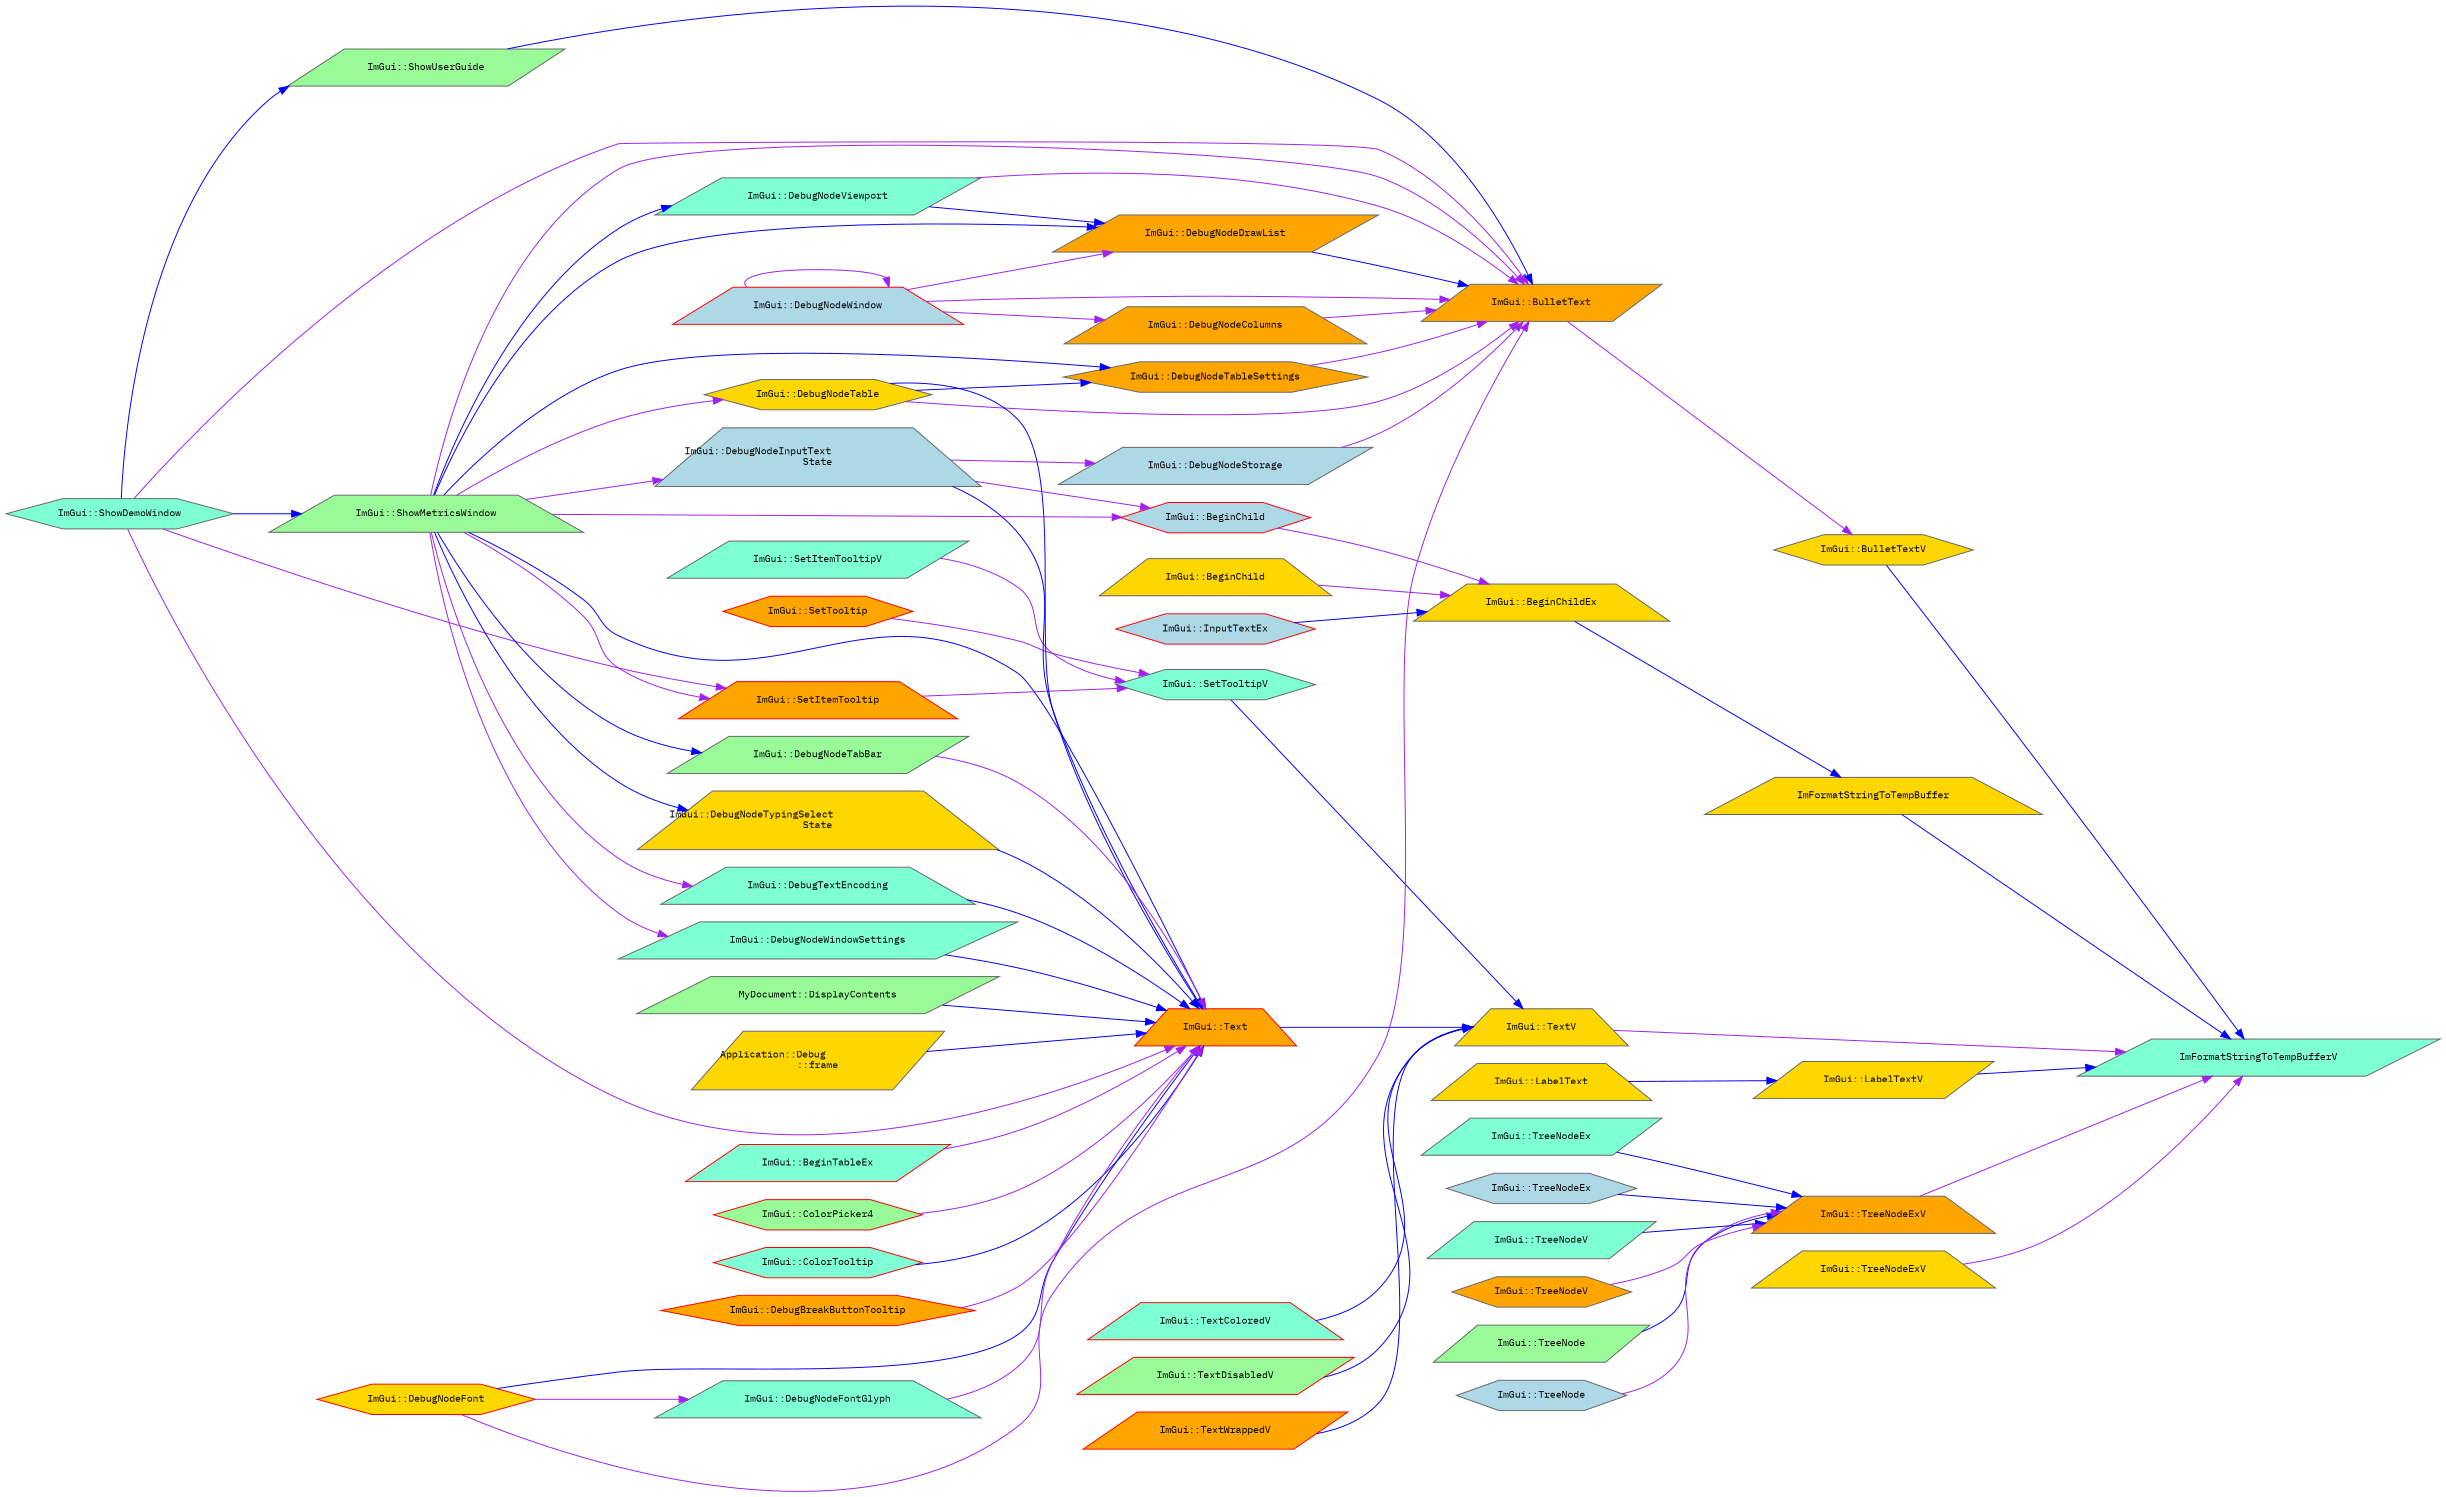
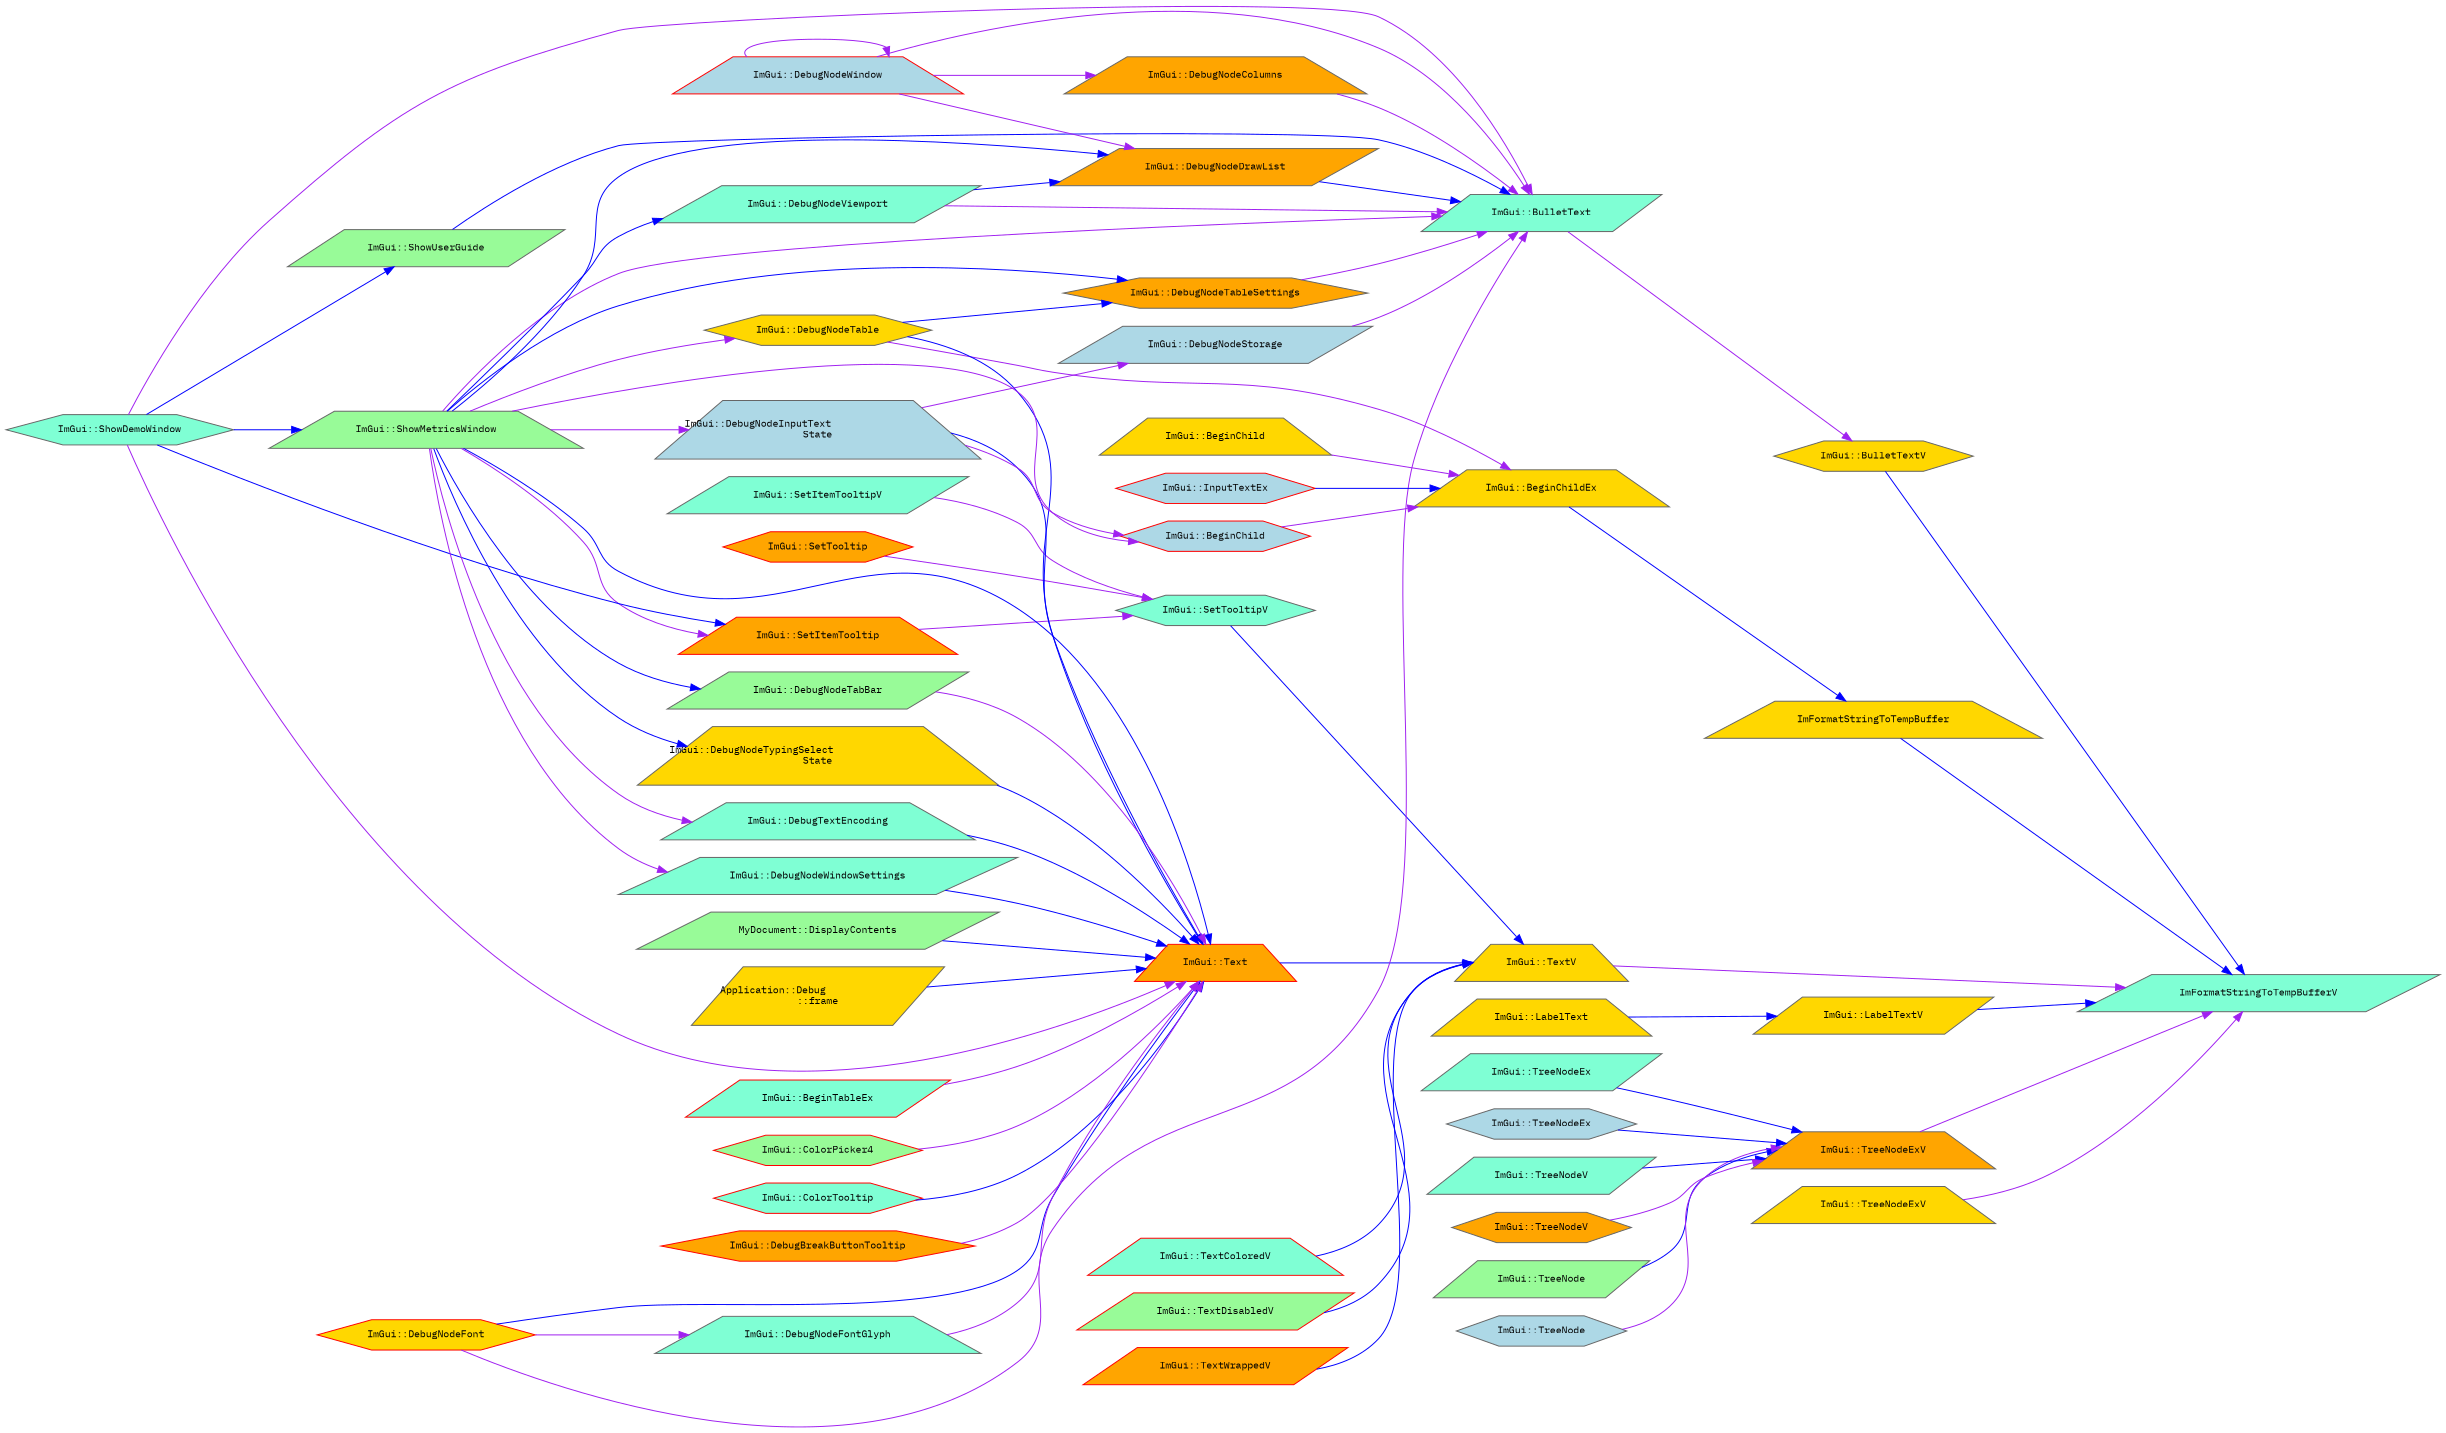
node "ImGui::BulletText": fillcolor orange -> aquamarine
edge "ImGui::DebugNodeTable" -> "ImGui::BulletText": now "ImGui::DebugNodeTable" -> "ImGui::BeginChildEx"
edge "ImGui::ShowDemoWindow" -> "ImGui::SetItemTooltip": color purple -> blue
